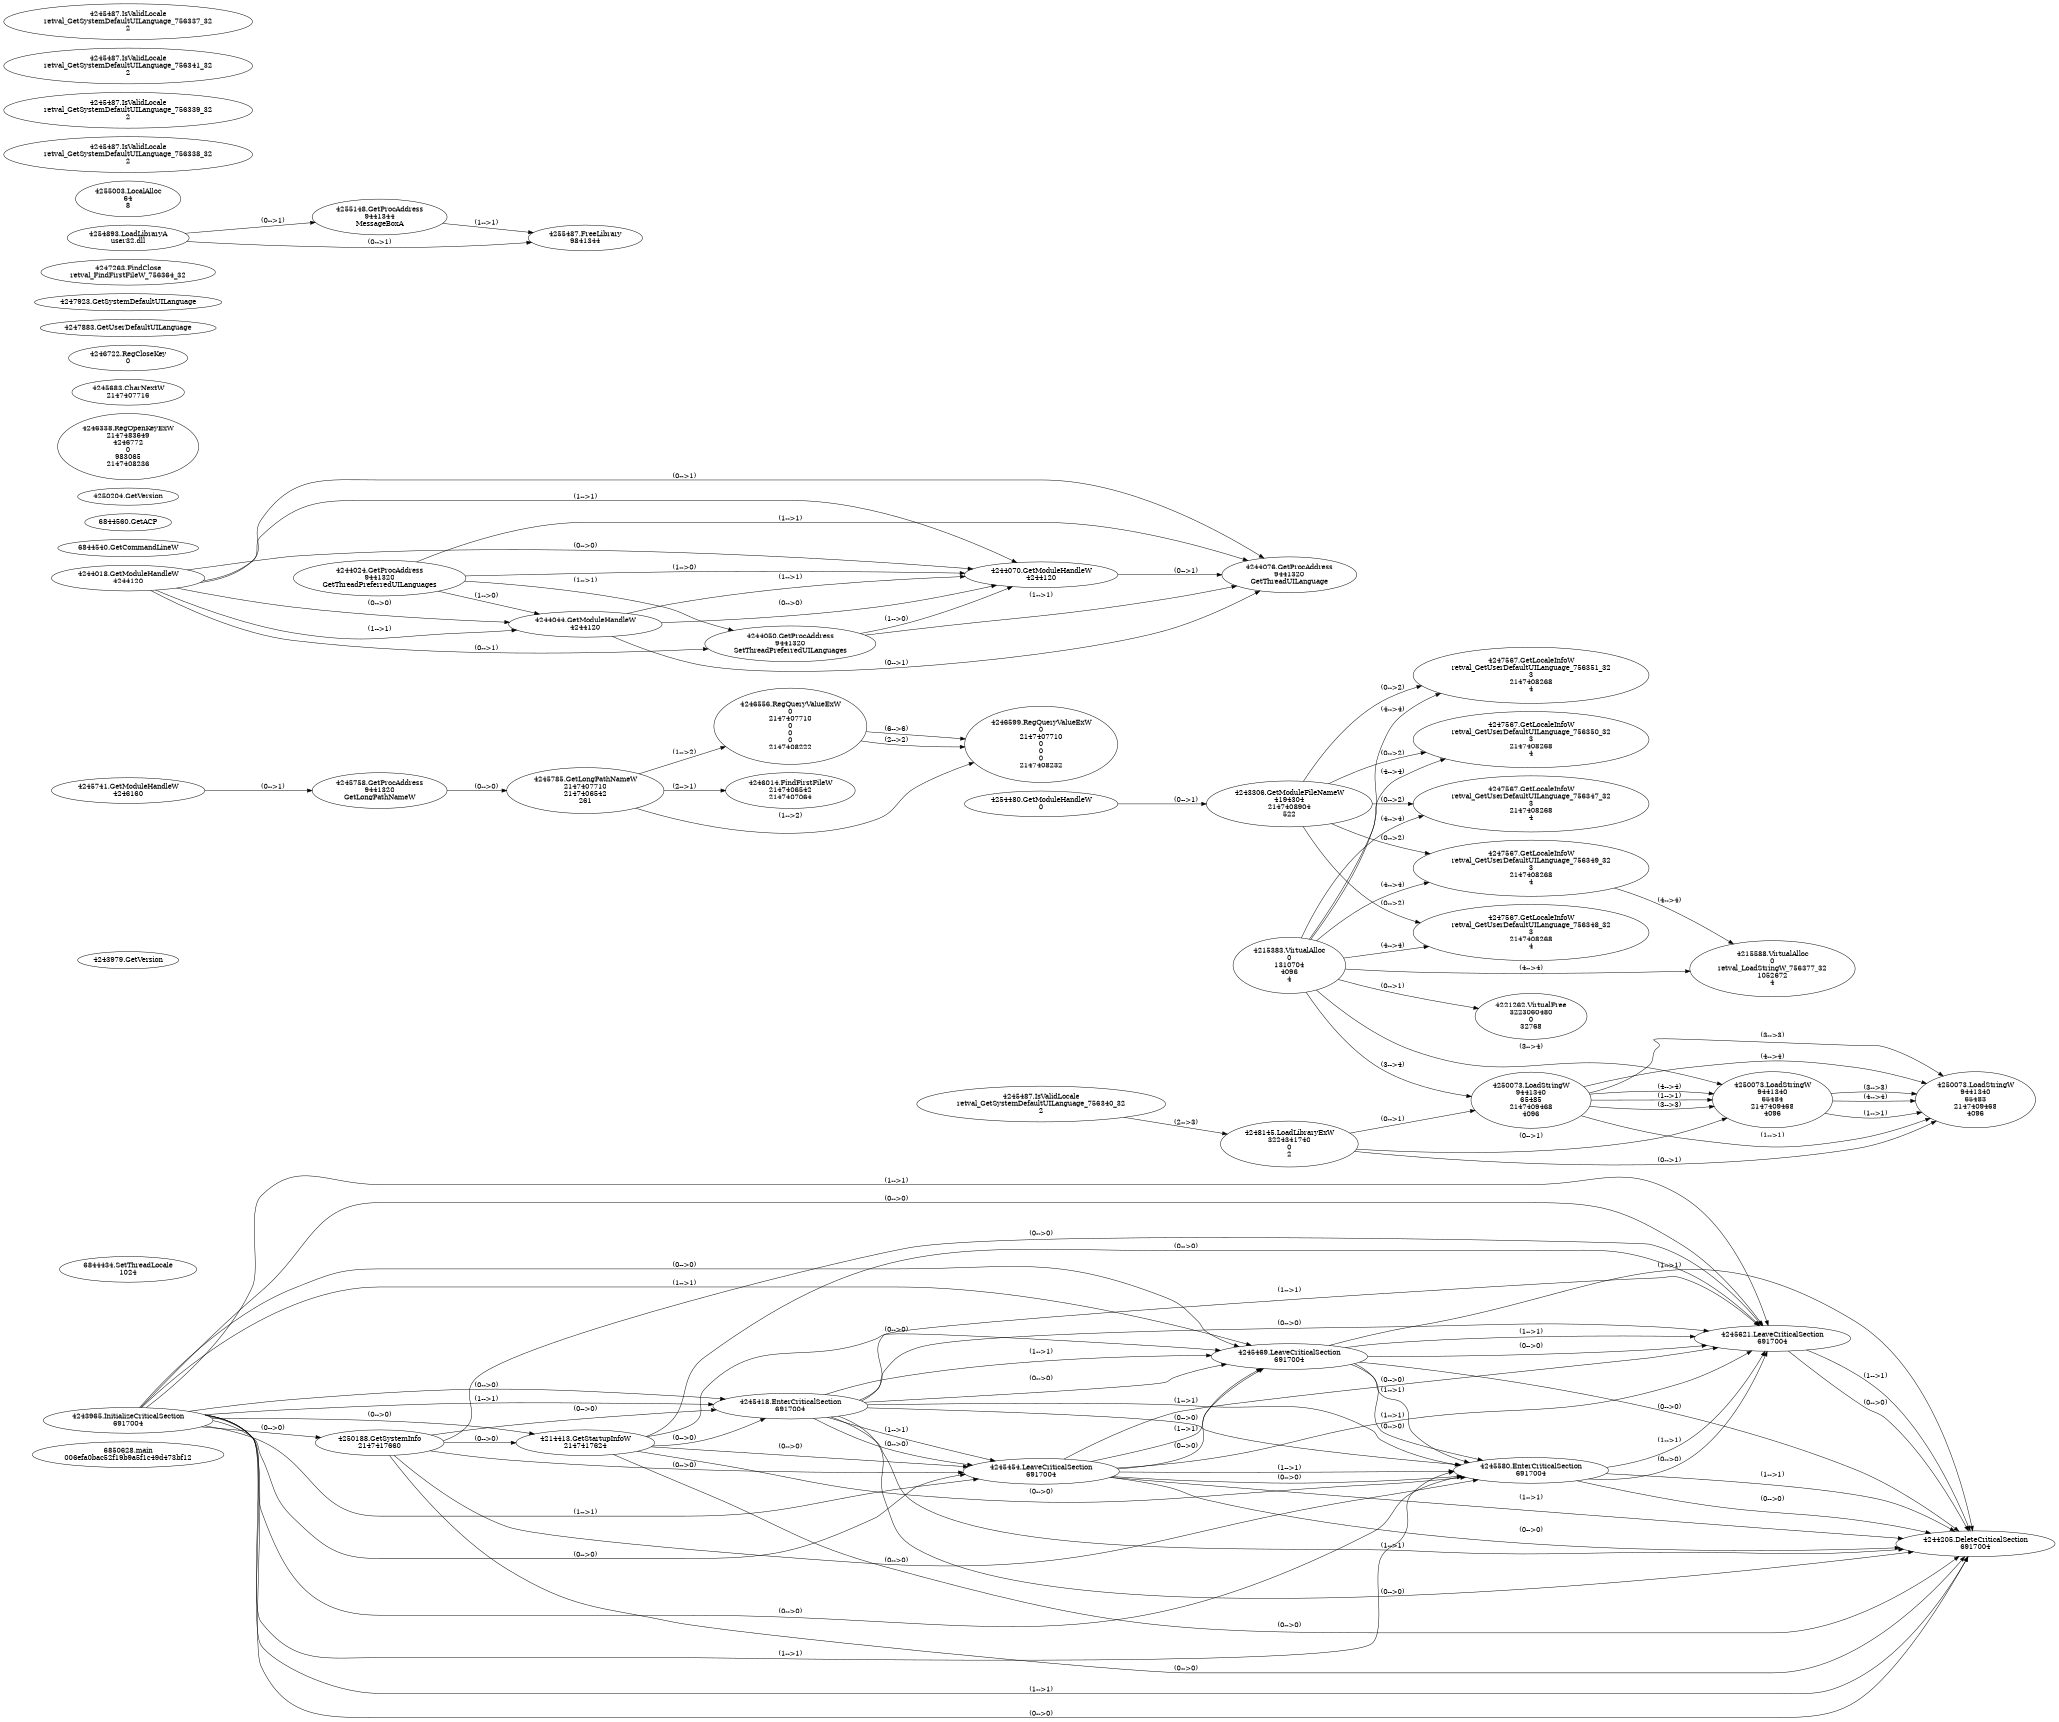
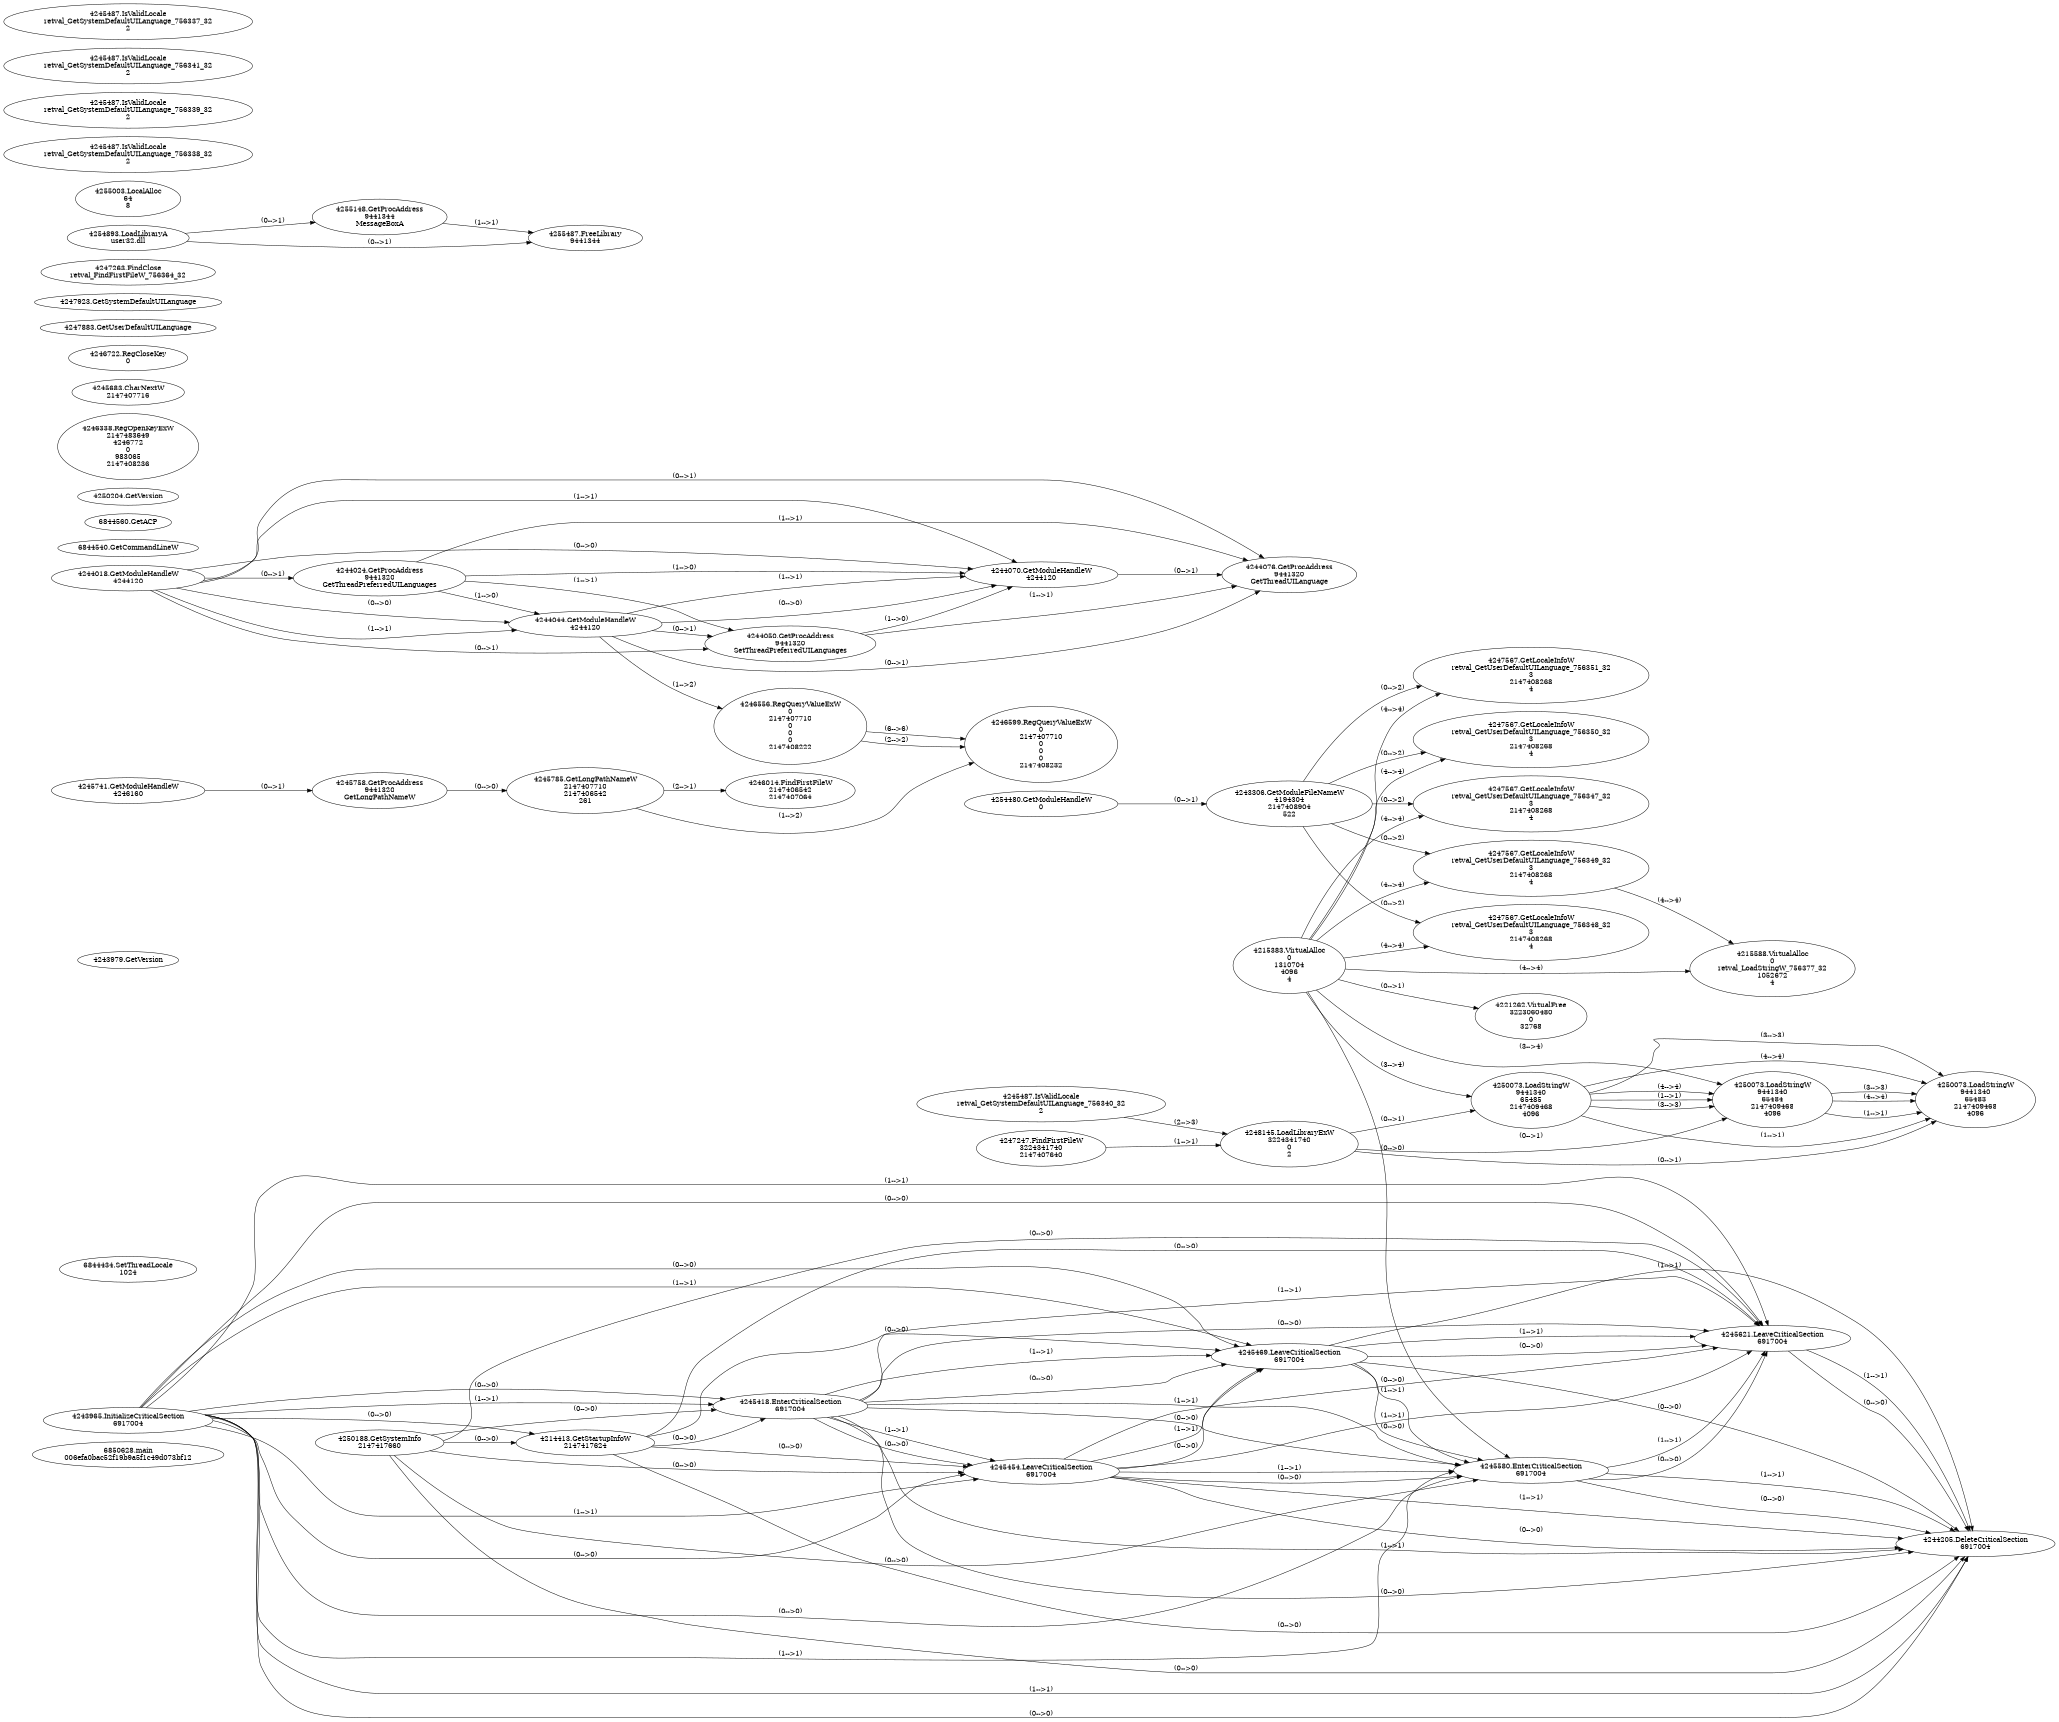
node "4255487.FreeLibrary 9841344": label "4255487.FreeLibrary 9841344" -> "4255487.FreeLibrary 9441344"
edge "4244018.GetModuleHandleW 4244120" -> "4244024.GetProcAddress 9441320 GetThreadPreferredUILanguages": added, label "(0-->1)"
edge "4244044.GetModuleHandleW 4244120" -> "4244050.GetProcAddress 9441320 SetThreadPreferredUILanguages": added, label "(0-->1)"
edge "4245785.GetLongPathNameW 2147407710 2147406542 261" -> "4246556.RegQueryValueExW 0 2147407710 0 0 0 2147408222": now "4244044.GetModuleHandleW 4244120" -> "4246556.RegQueryValueExW 0 2147407710 0 0 0 2147408222"
node "4247247.FindFirstFileW 3224341740 2147407640": added
edge "4243965.InitializeCriticalSection 6917004" -> "4250188.GetSystemInfo 2147417660": removed, label "(0-->0)"
node "6850628.main 006efa0bac52f19b9a5f1c49d473bf12": label "6850628.main 006efa0bac52f19b9a5f1c49d473bf12" -> "6850628.main 006efa0bac52f19b9a5f1c49d073bf12"
edge "4214413.GetStartupInfoW 2147417624" -> "4245580.EnterCriticalSection 6917004": now "4215383.VirtualAlloc 0 1310704 4096 4" -> "4245580.EnterCriticalSection 6917004"
